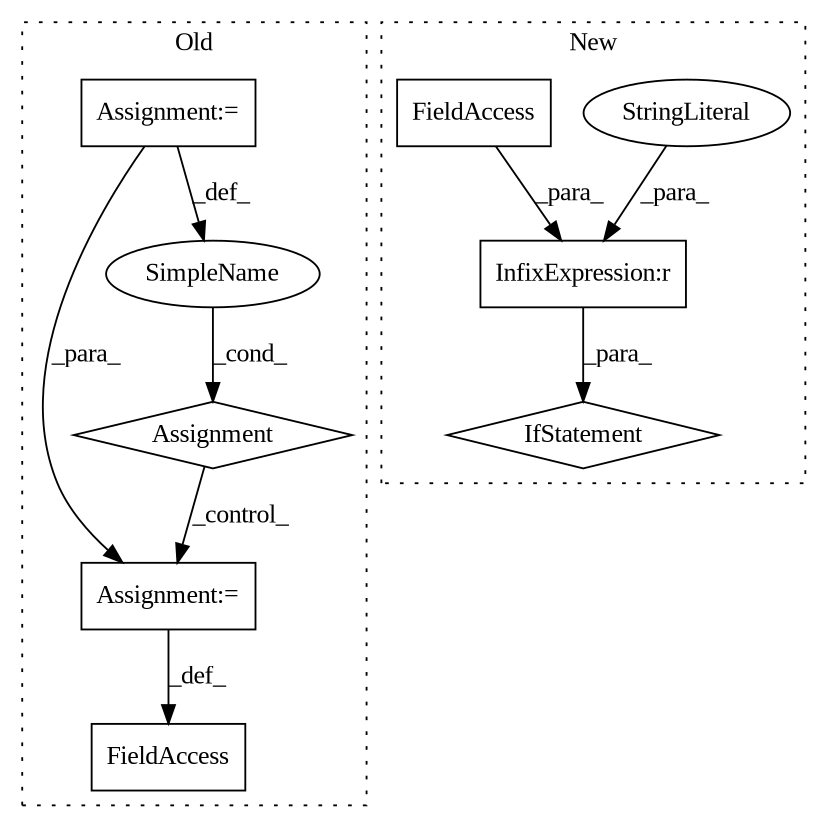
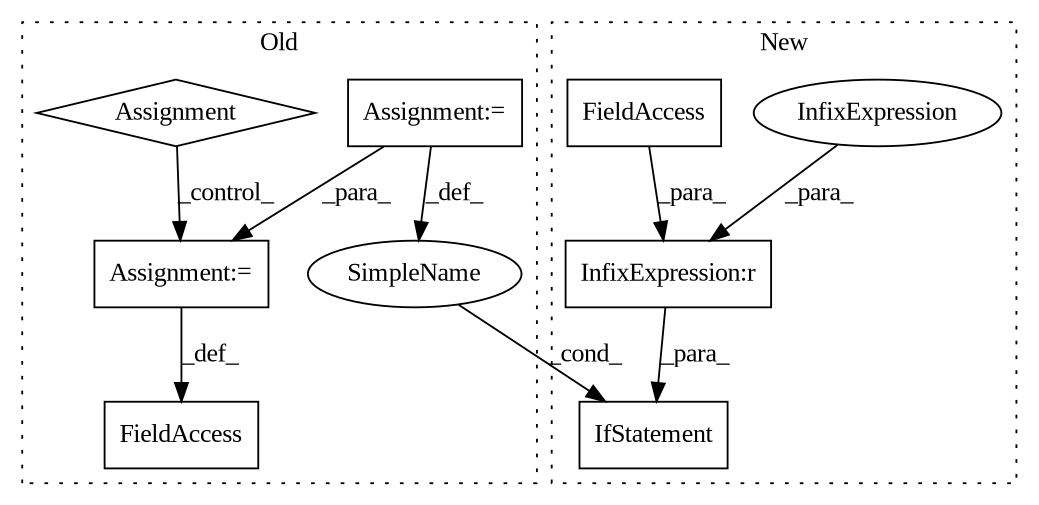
node "StringLiteral": label "StringLiteral" -> "InfixExpression"
edge "SimpleName" -> "Assignment": now "SimpleName" -> "IfStatement"
node "IfStatement": shape diamond -> box
